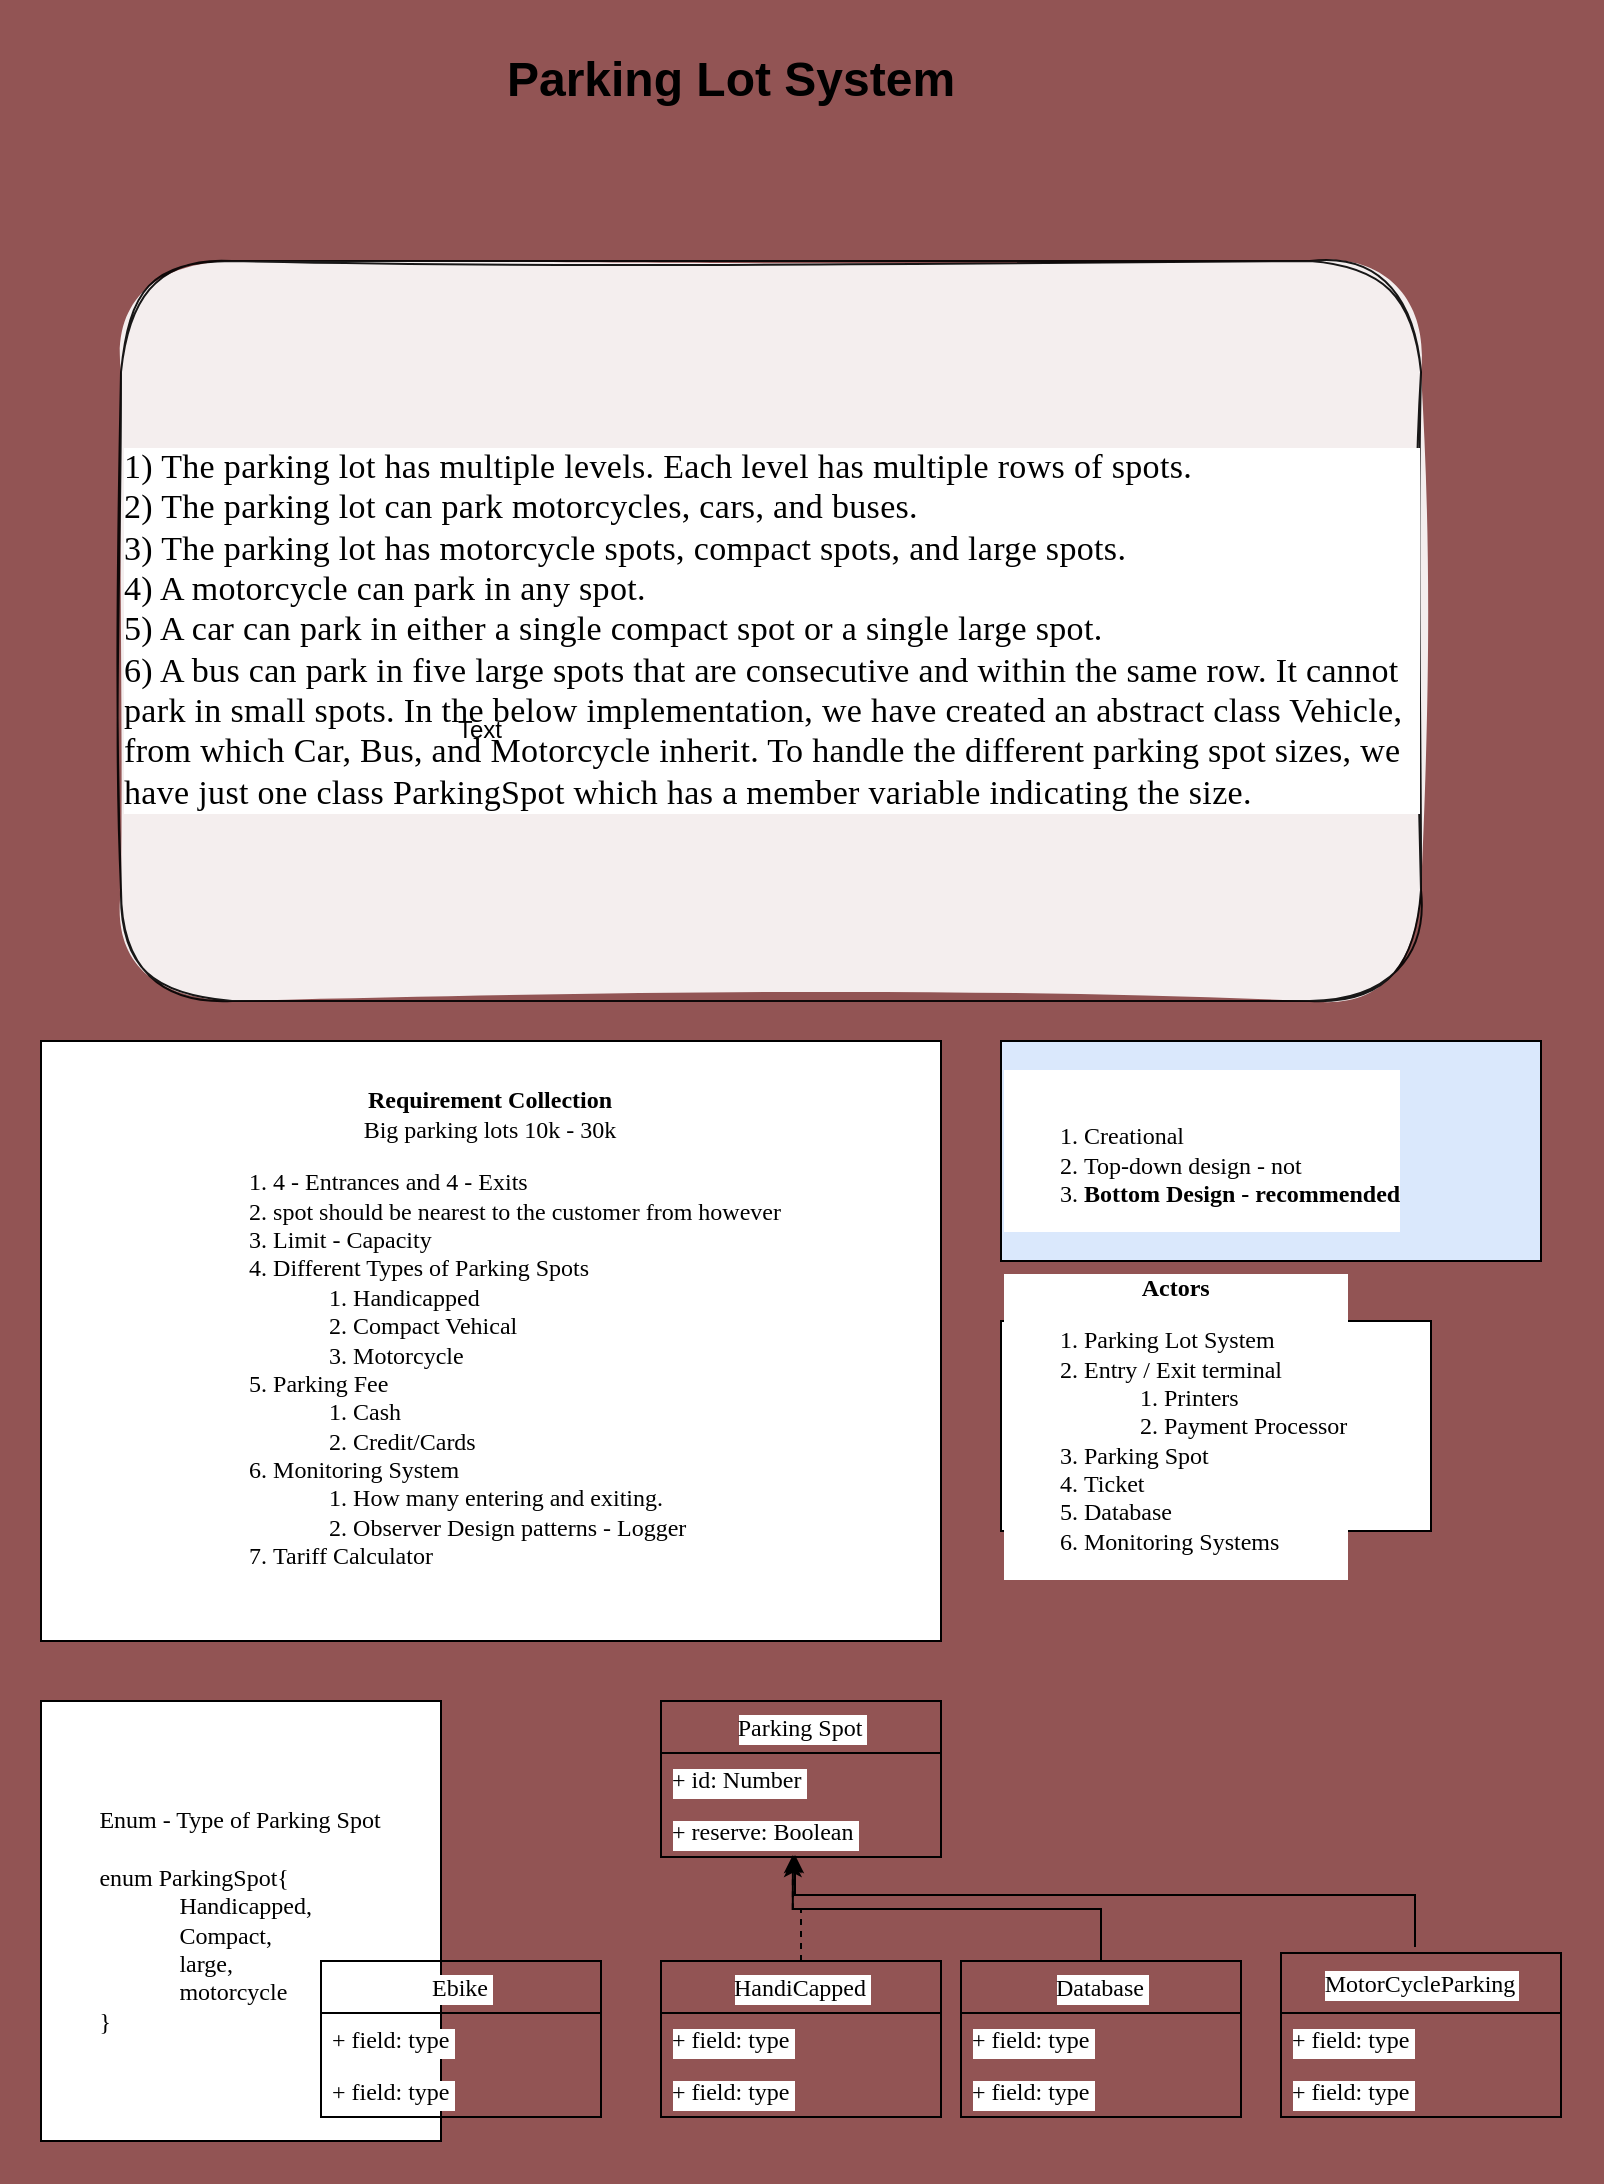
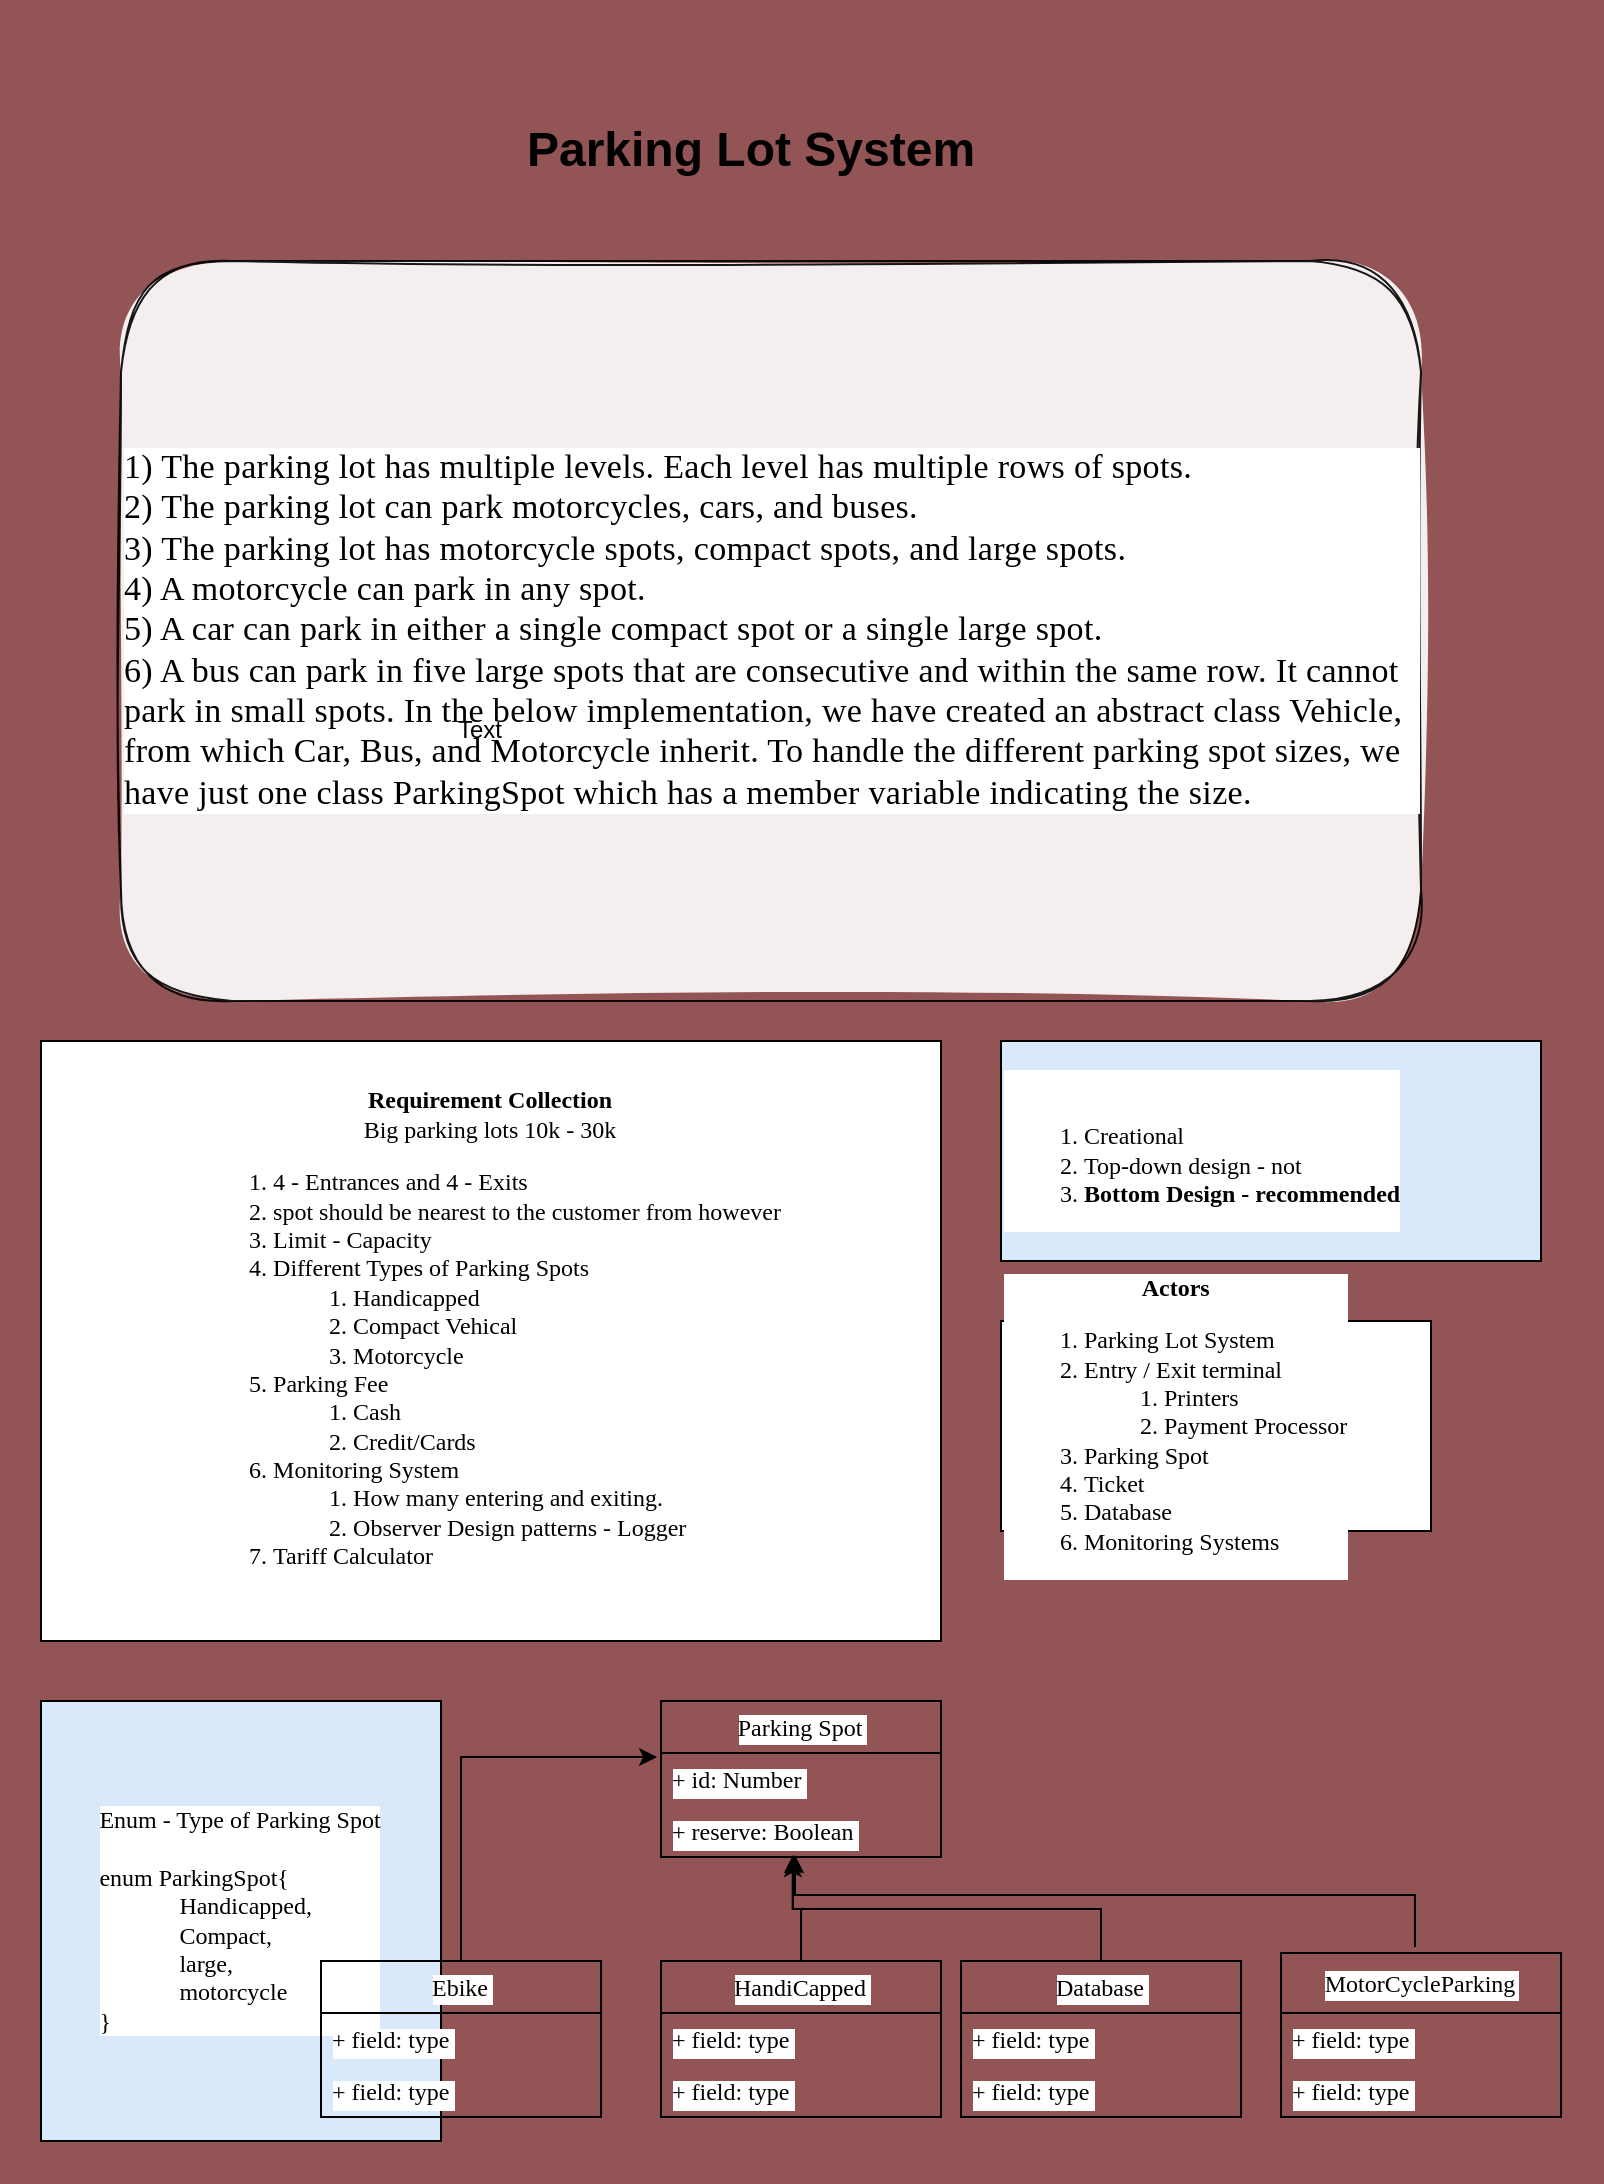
node "Parking Lot System": moved (731, 81) -> (751, 151)
edge "Ebike" -> "+ id: Number": added
node "Enum - Type of Parking Spot enum ParkingSpot{ Handicapped, Compact, large, motorcycle }": fillcolor #ffffff -> #dae8fc
edge "HandiCapped" -> "+ reserve: Boolean": style dashed -> solid
